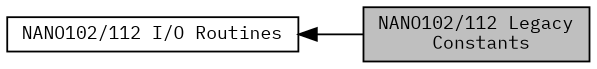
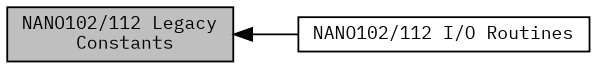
edge "NANO102/112 Legacy Constants" -> "NANO102/112 I/O Routines": reversed
